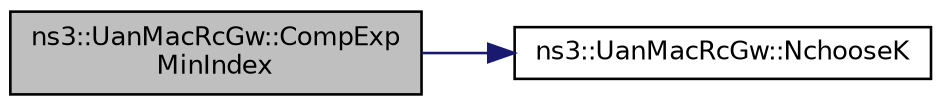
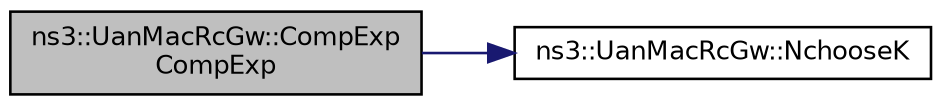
node "ns3::UanMacRcGw::CompExp MinIndex": label "ns3::UanMacRcGw::CompExp MinIndex" -> "ns3::UanMacRcGw::CompExp CompExp"
